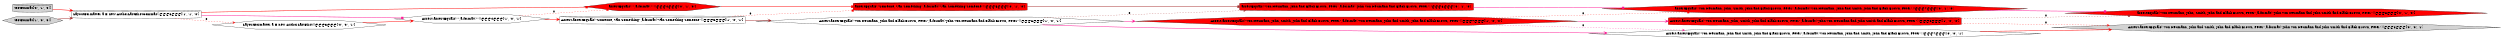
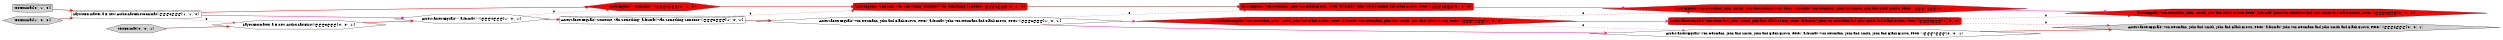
node "testFormat['0', '0', '1']": added
